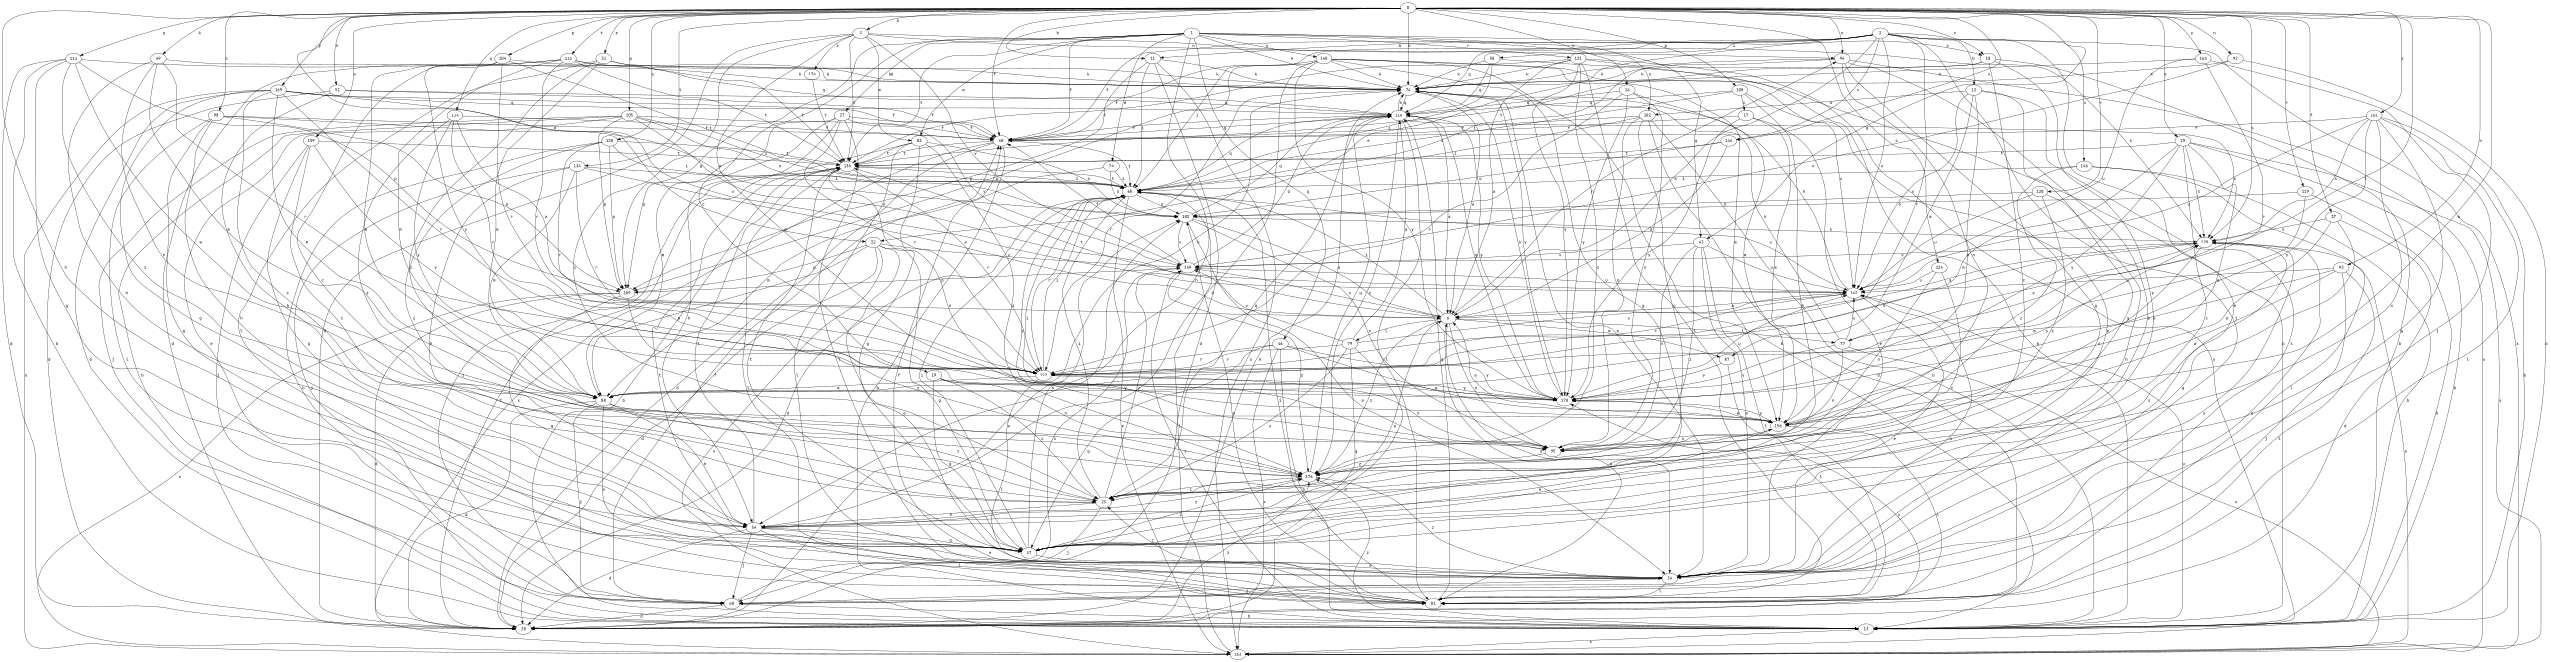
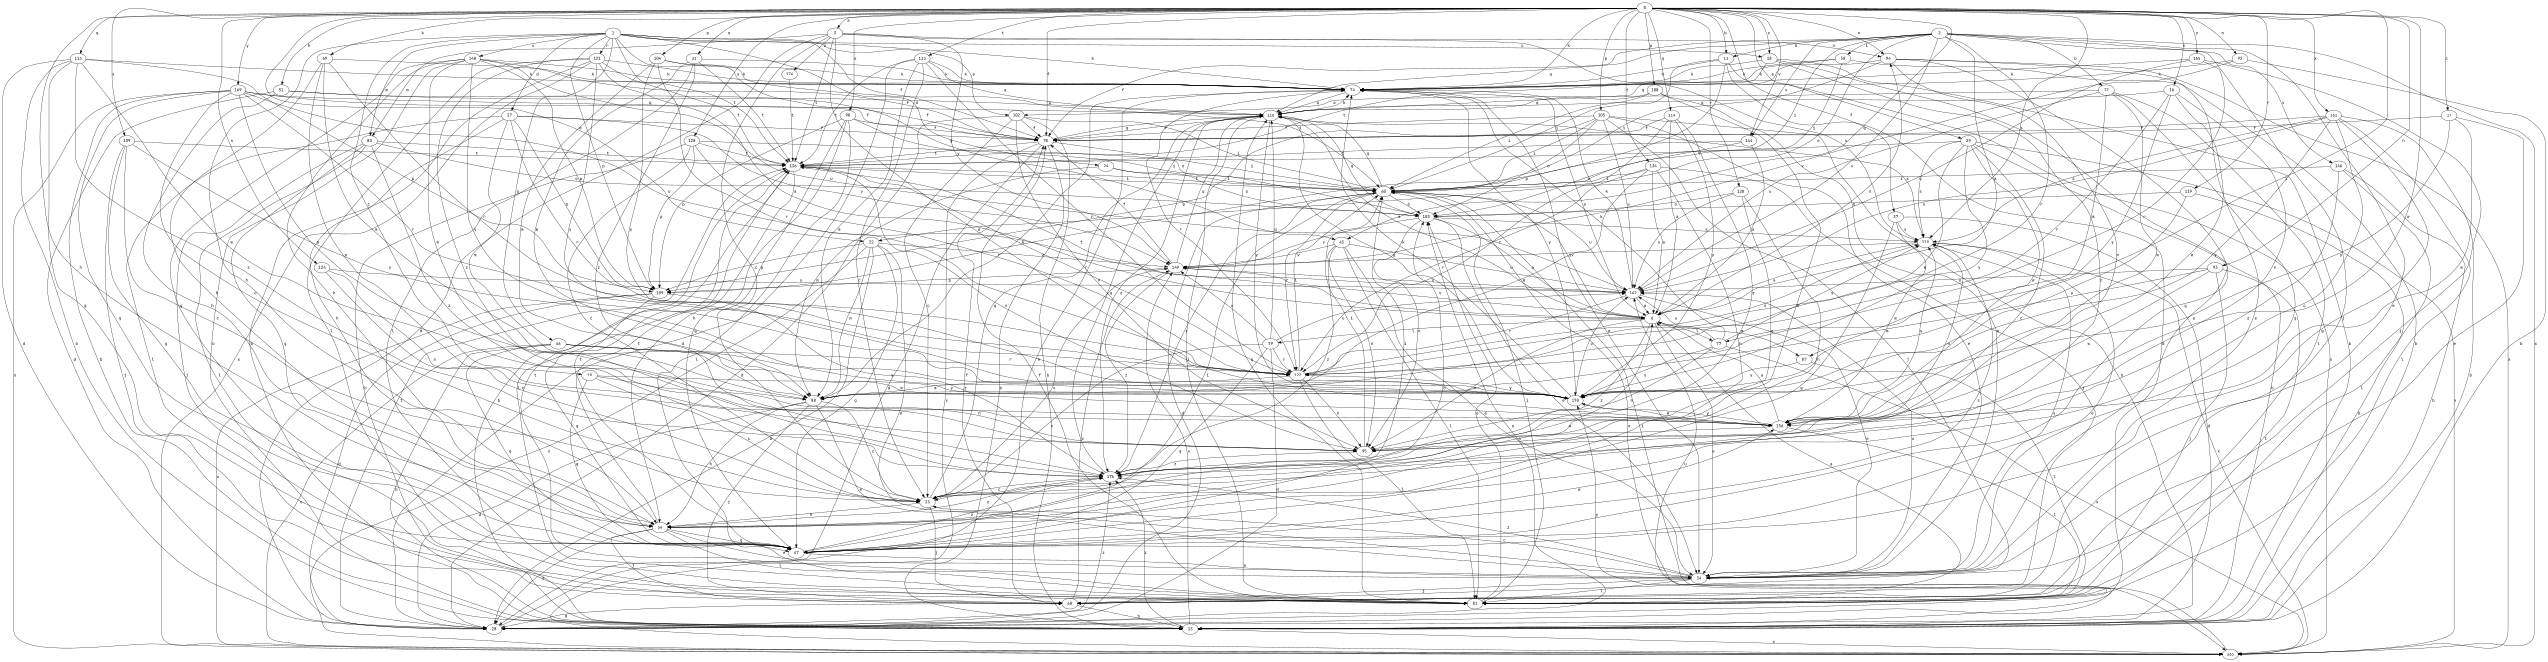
edge "108" -> "17": now "0" -> "17"
node "40": label "40" -> "70"
